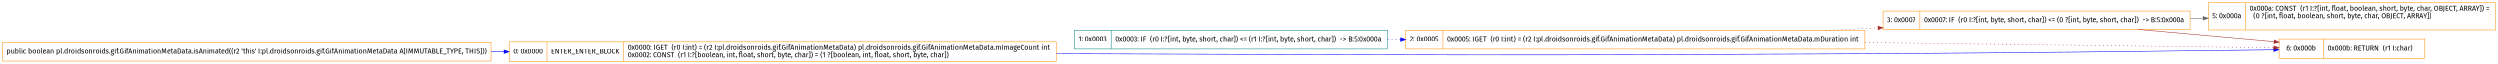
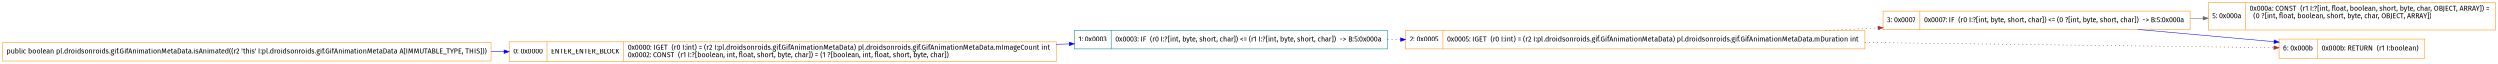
edge "3: 0x0007" -> "6: 0x000b": color brown -> blue
node "6: 0x000b": text "0x000b: RETURN  (r1 I:char)" -> "0x000b: RETURN  (r1 I:boolean)"
edge "0: 0x0000" -> "6: 0x000b": now "0: 0x0000" -> "1: 0x0003"
